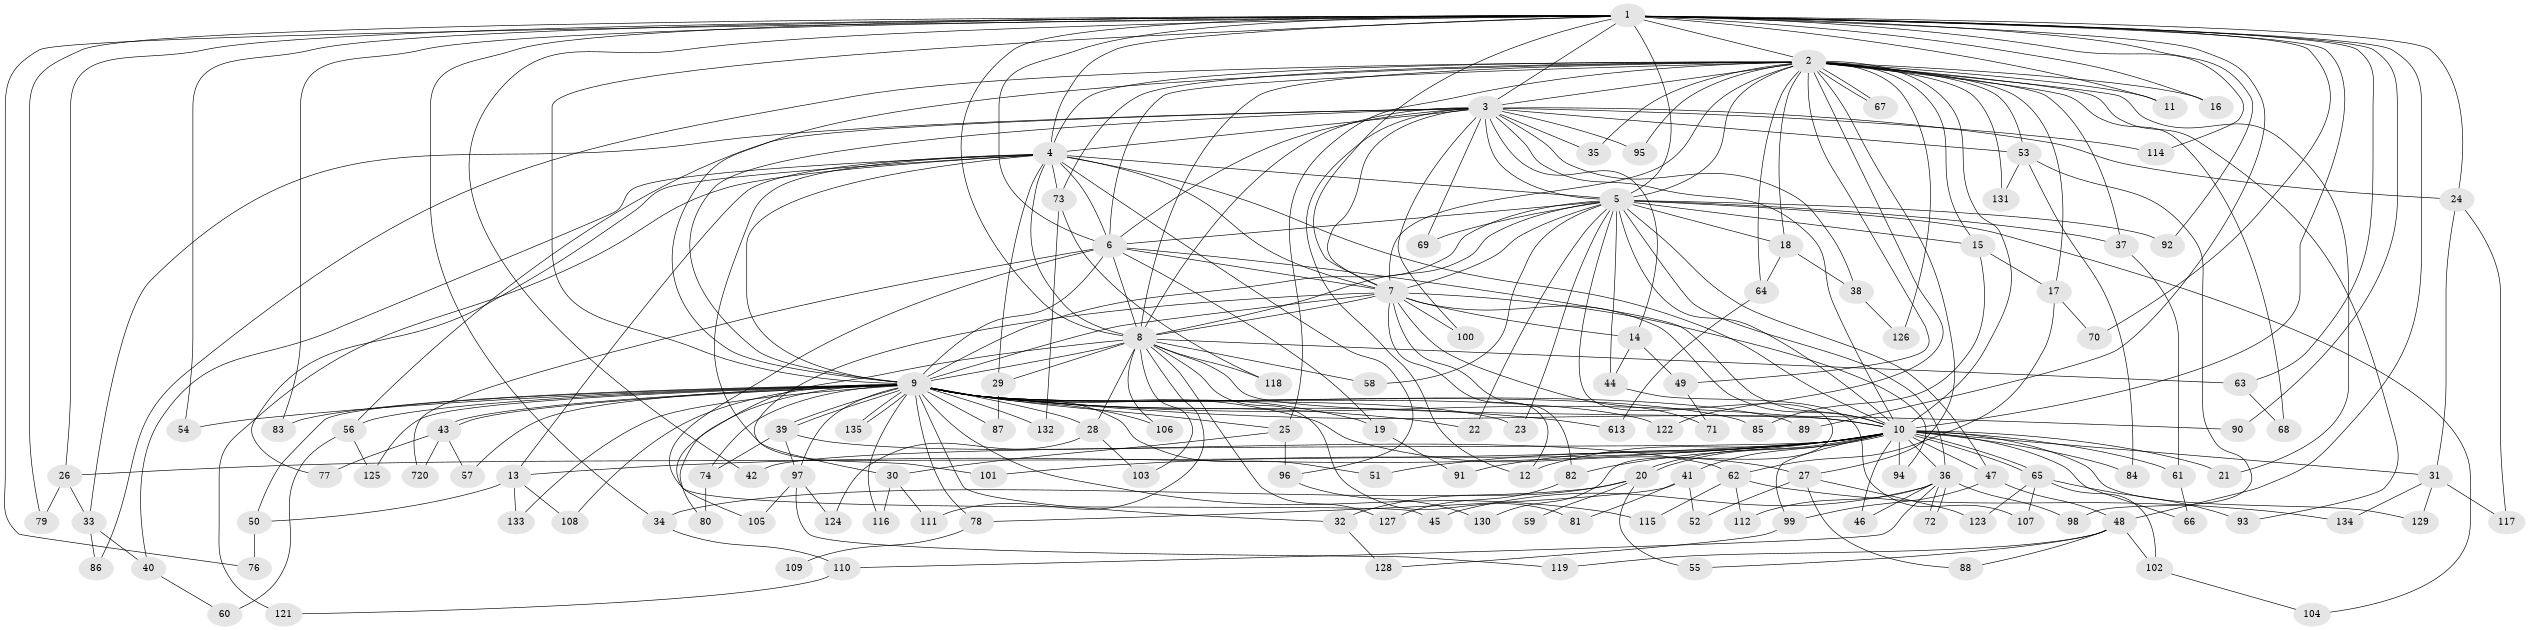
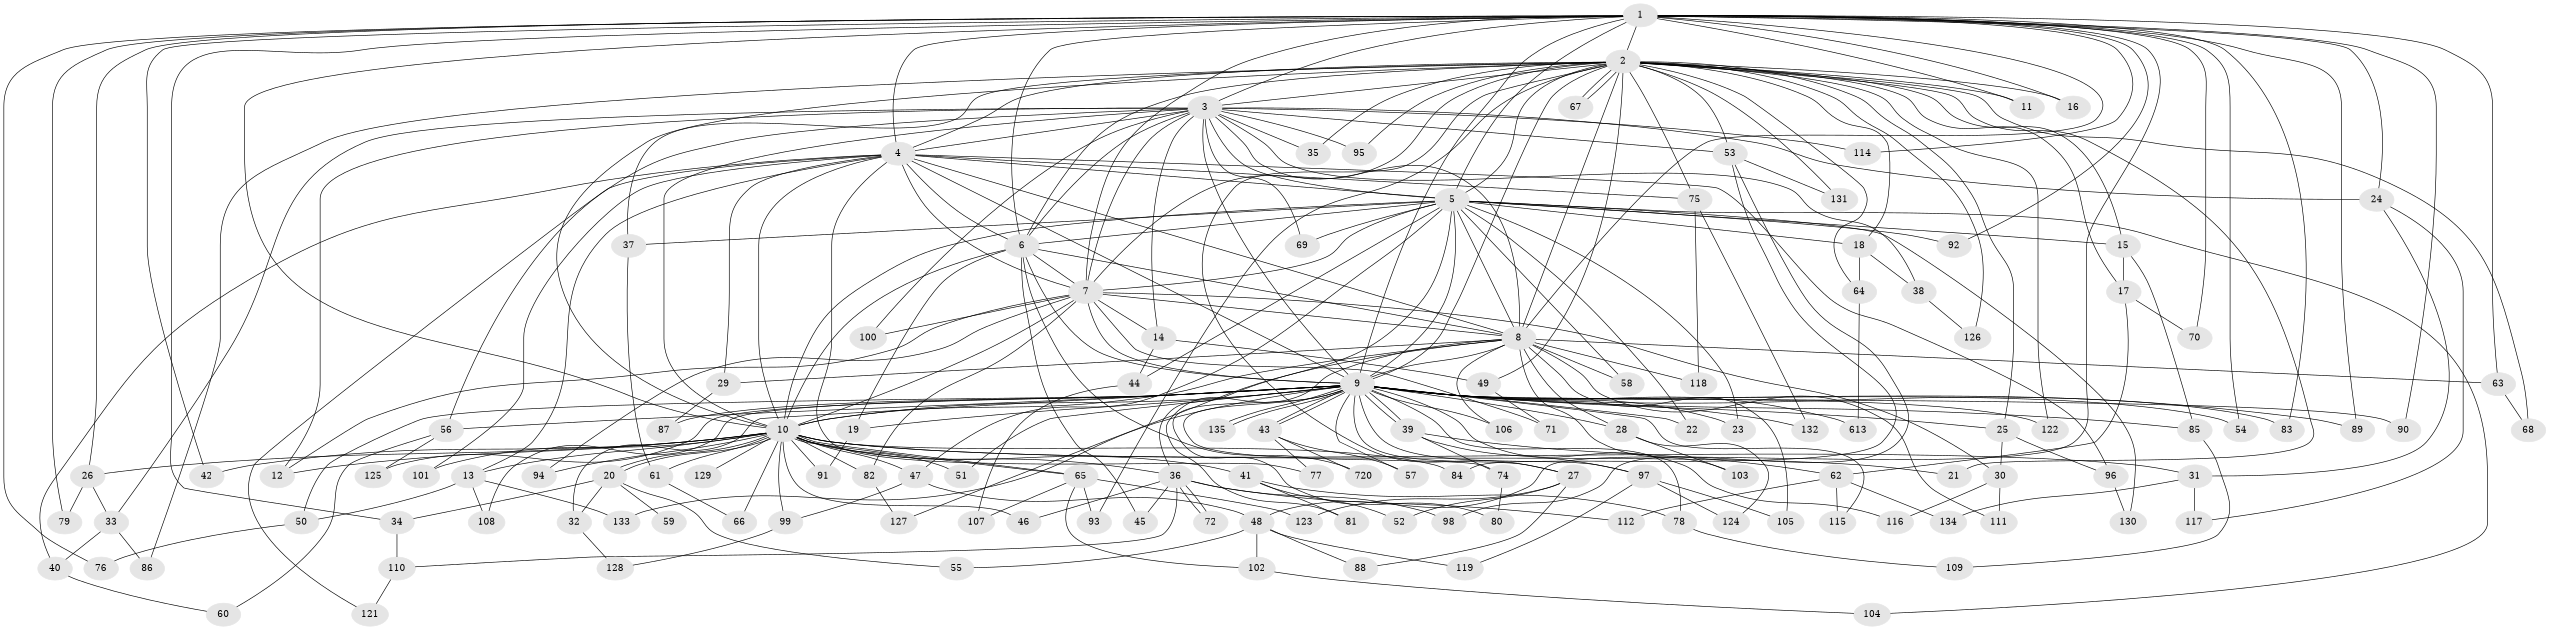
node "73": label "73" -> "75"
edge "31" -- "129": removed
edge "85" -- "109": added
